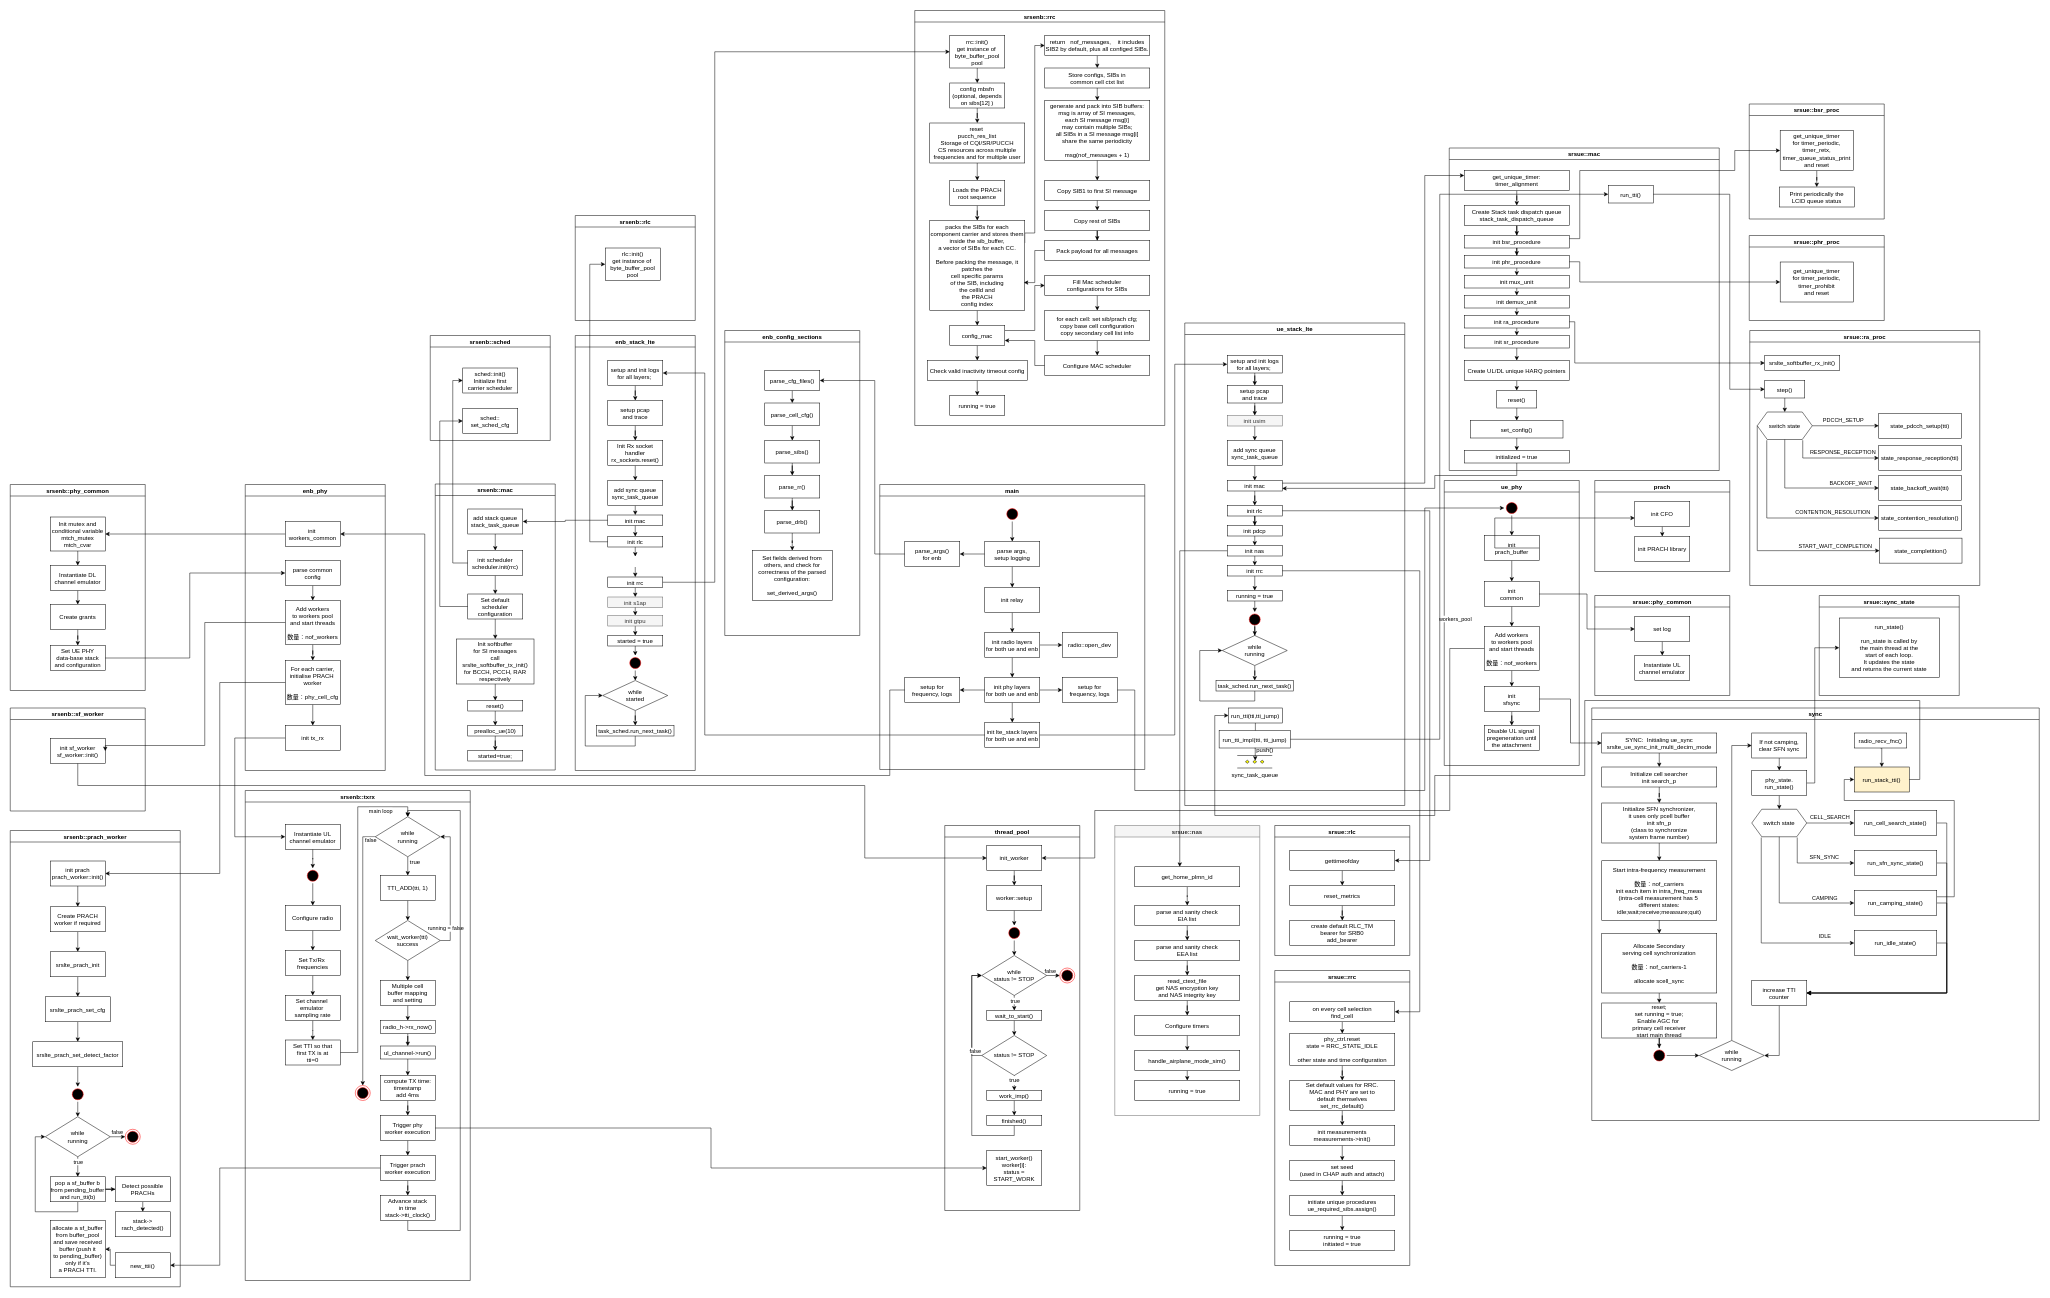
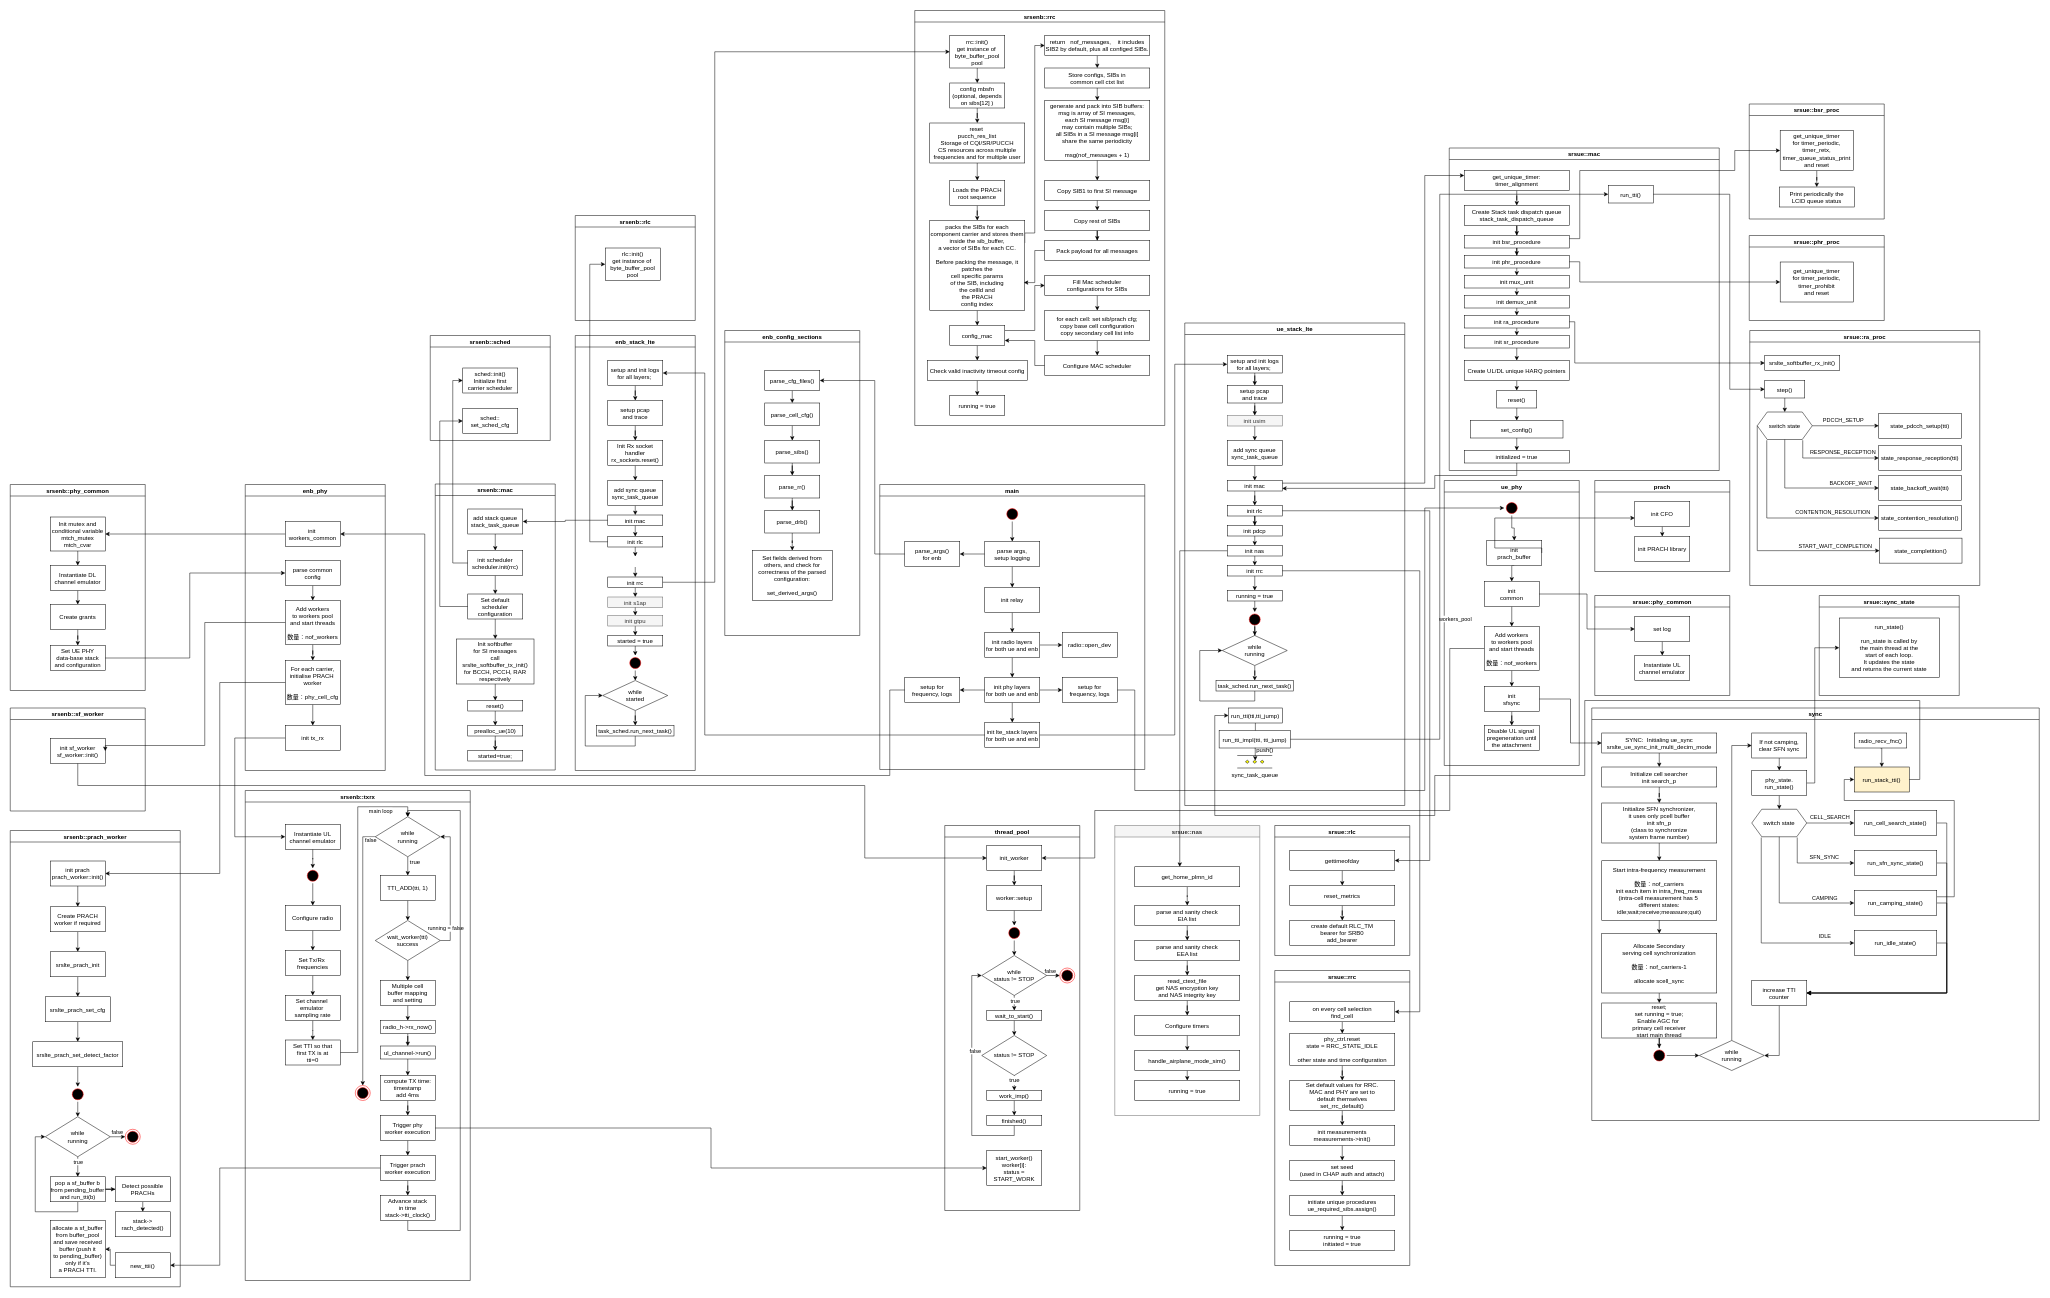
node "init prach_buffer": moved (1512, 548) -> (1514, 553)
edge "status != STOP" -> "while status != STOP": removed
